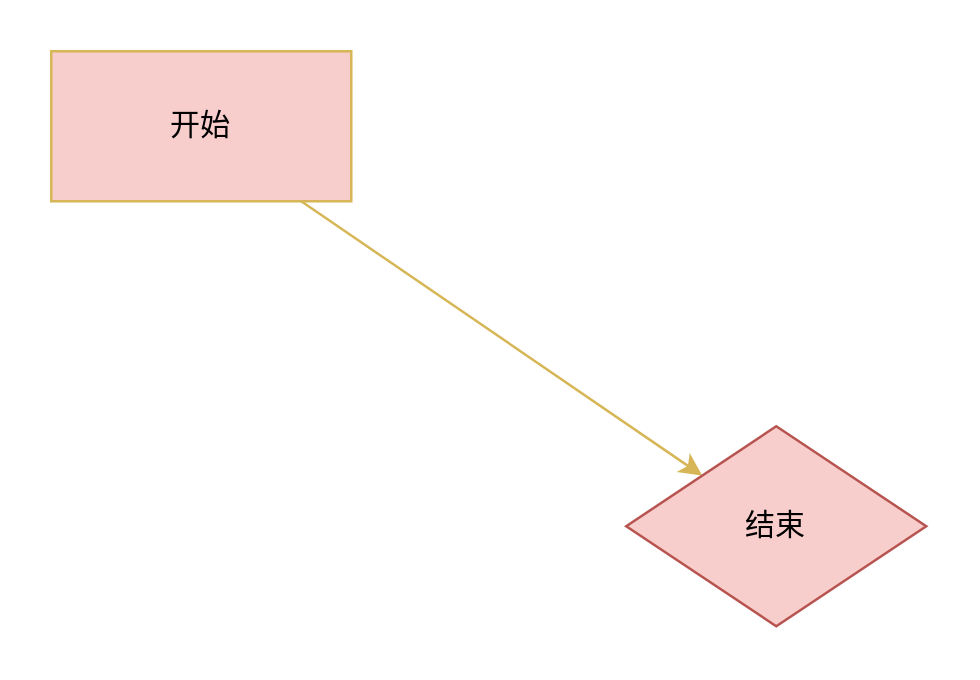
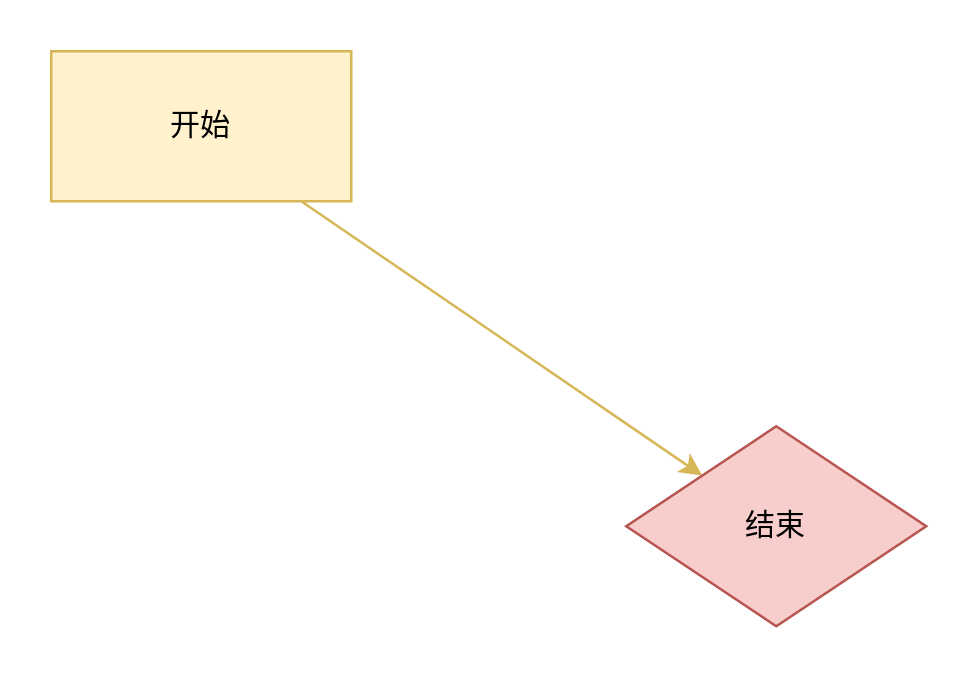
node "开始": fillcolor #f8cecc -> #fff2cc
